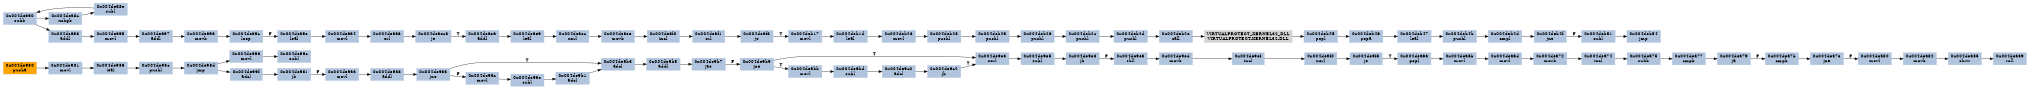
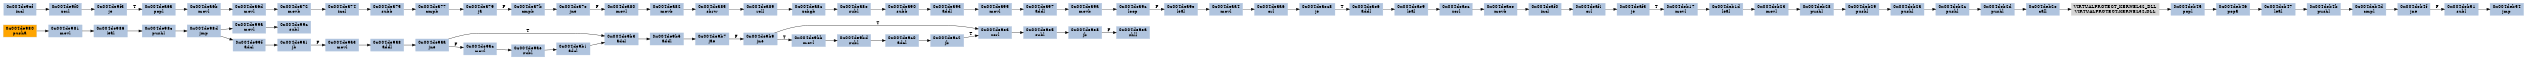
edge "0x004dea90 subb" -> "0x004dea8c xchgb": now "0x004dea89 roll" -> "0x004dea8c xchgb"
node "0x004de9ed movb": removed
